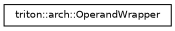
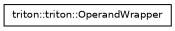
node "triton::arch::OperandWrapper": label "triton::arch::OperandWrapper" -> "triton::triton::OperandWrapper"
